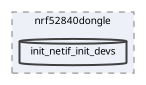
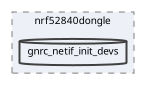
node "init_netif_init_devs": label "init_netif_init_devs" -> "gnrc_netif_init_devs"
